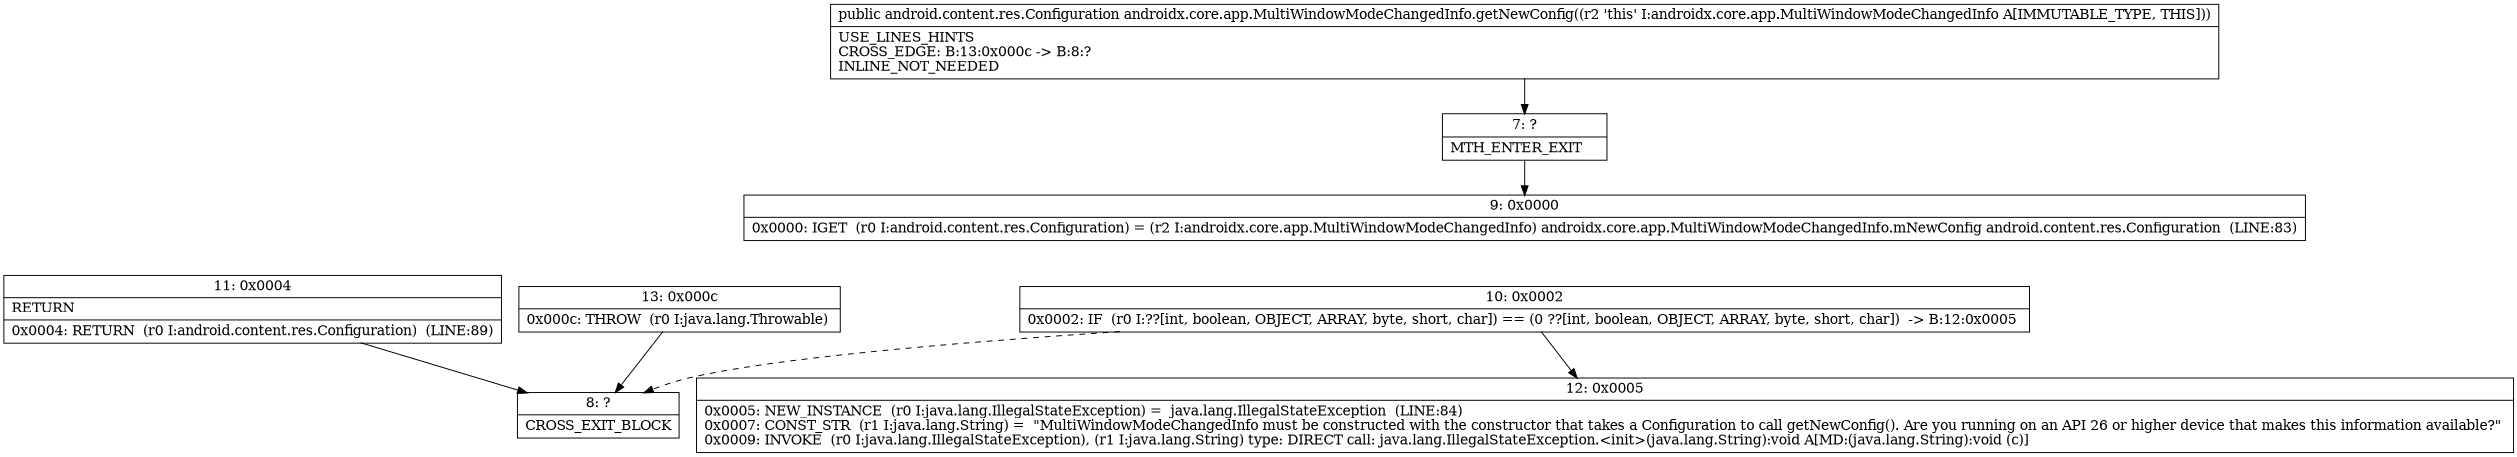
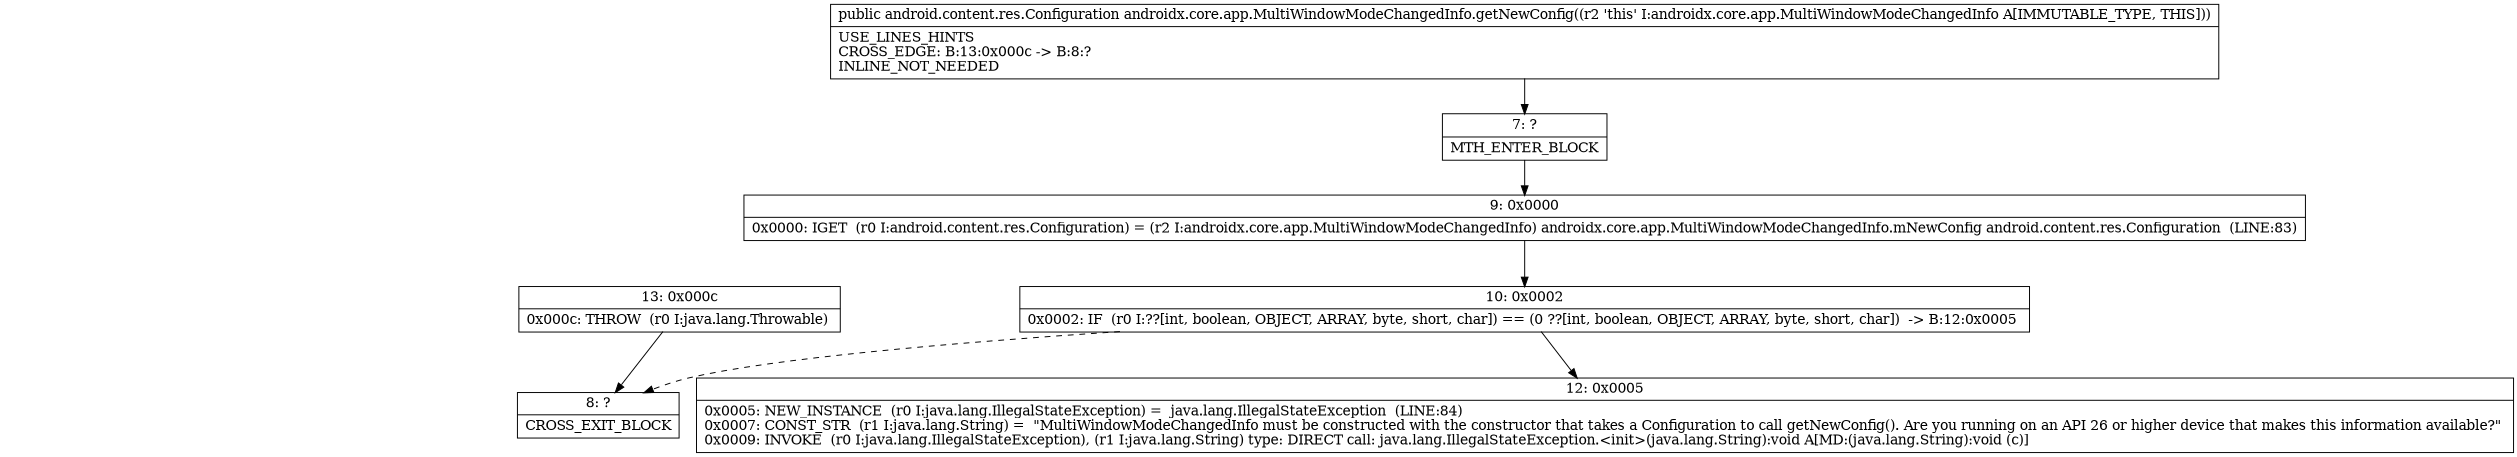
node "7: ?": text "MTH_ENTER_EXIT" -> "MTH_ENTER_BLOCK"
edge "9: 0x0000" -> "10: 0x0002": added
node "11: 0x0004": removed
